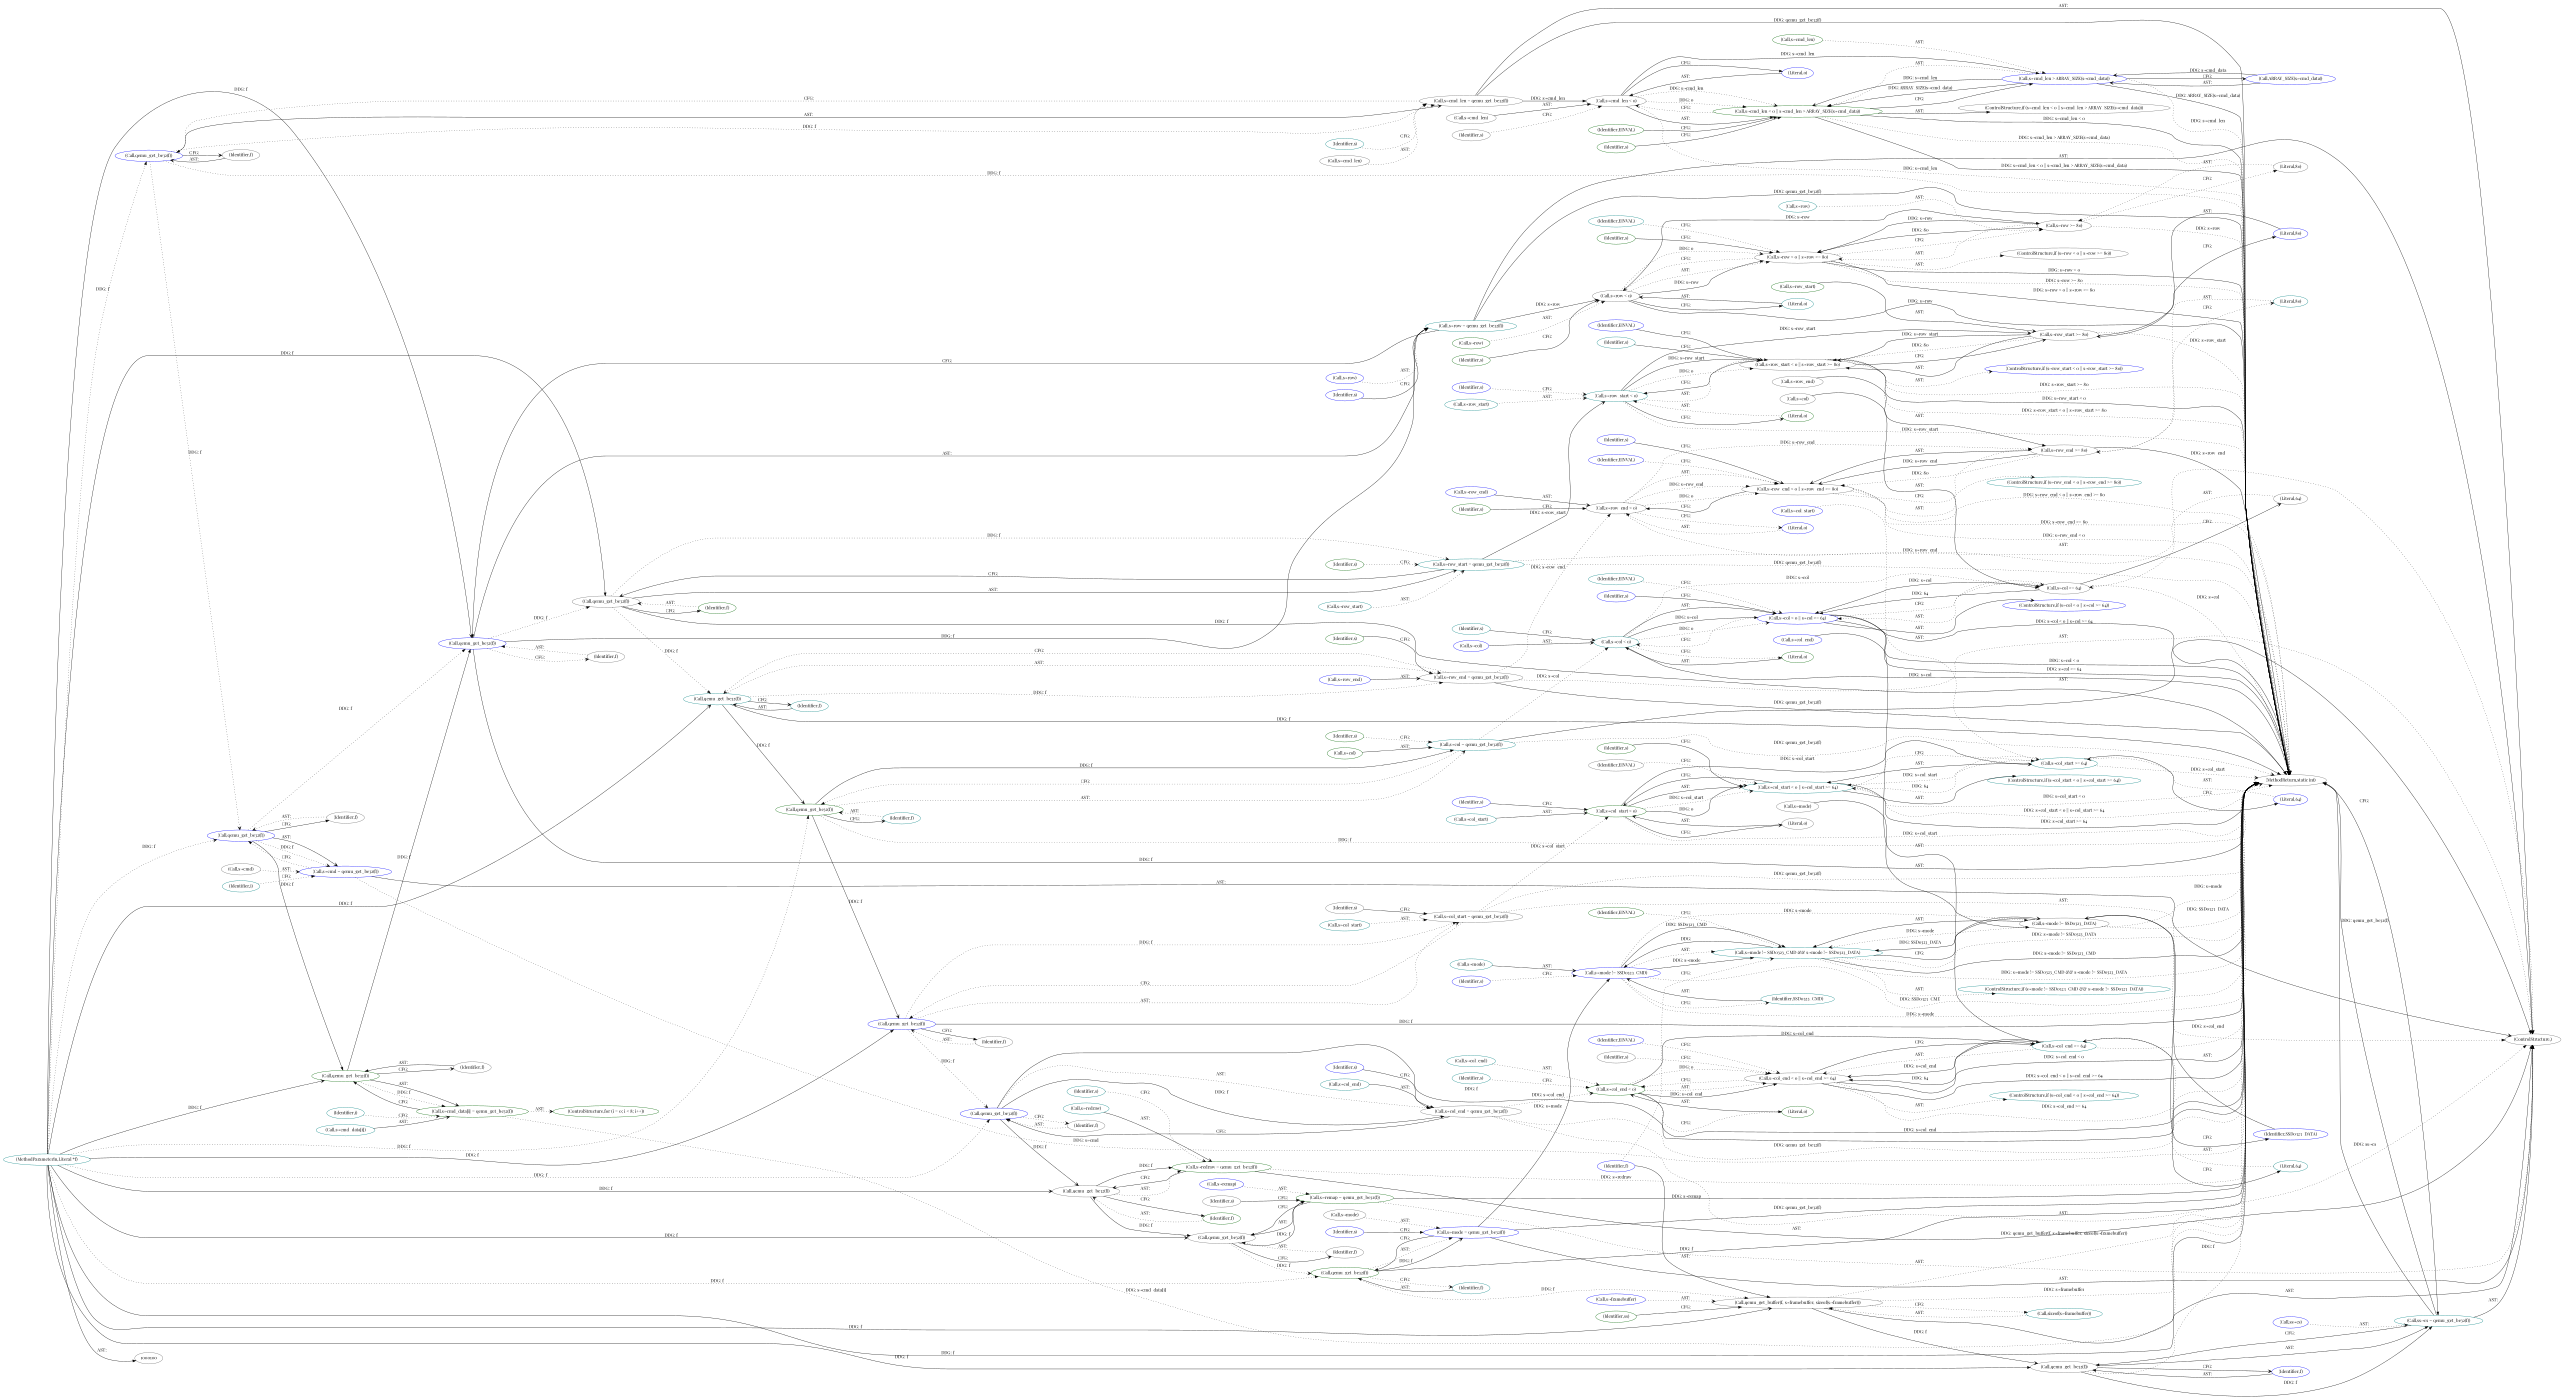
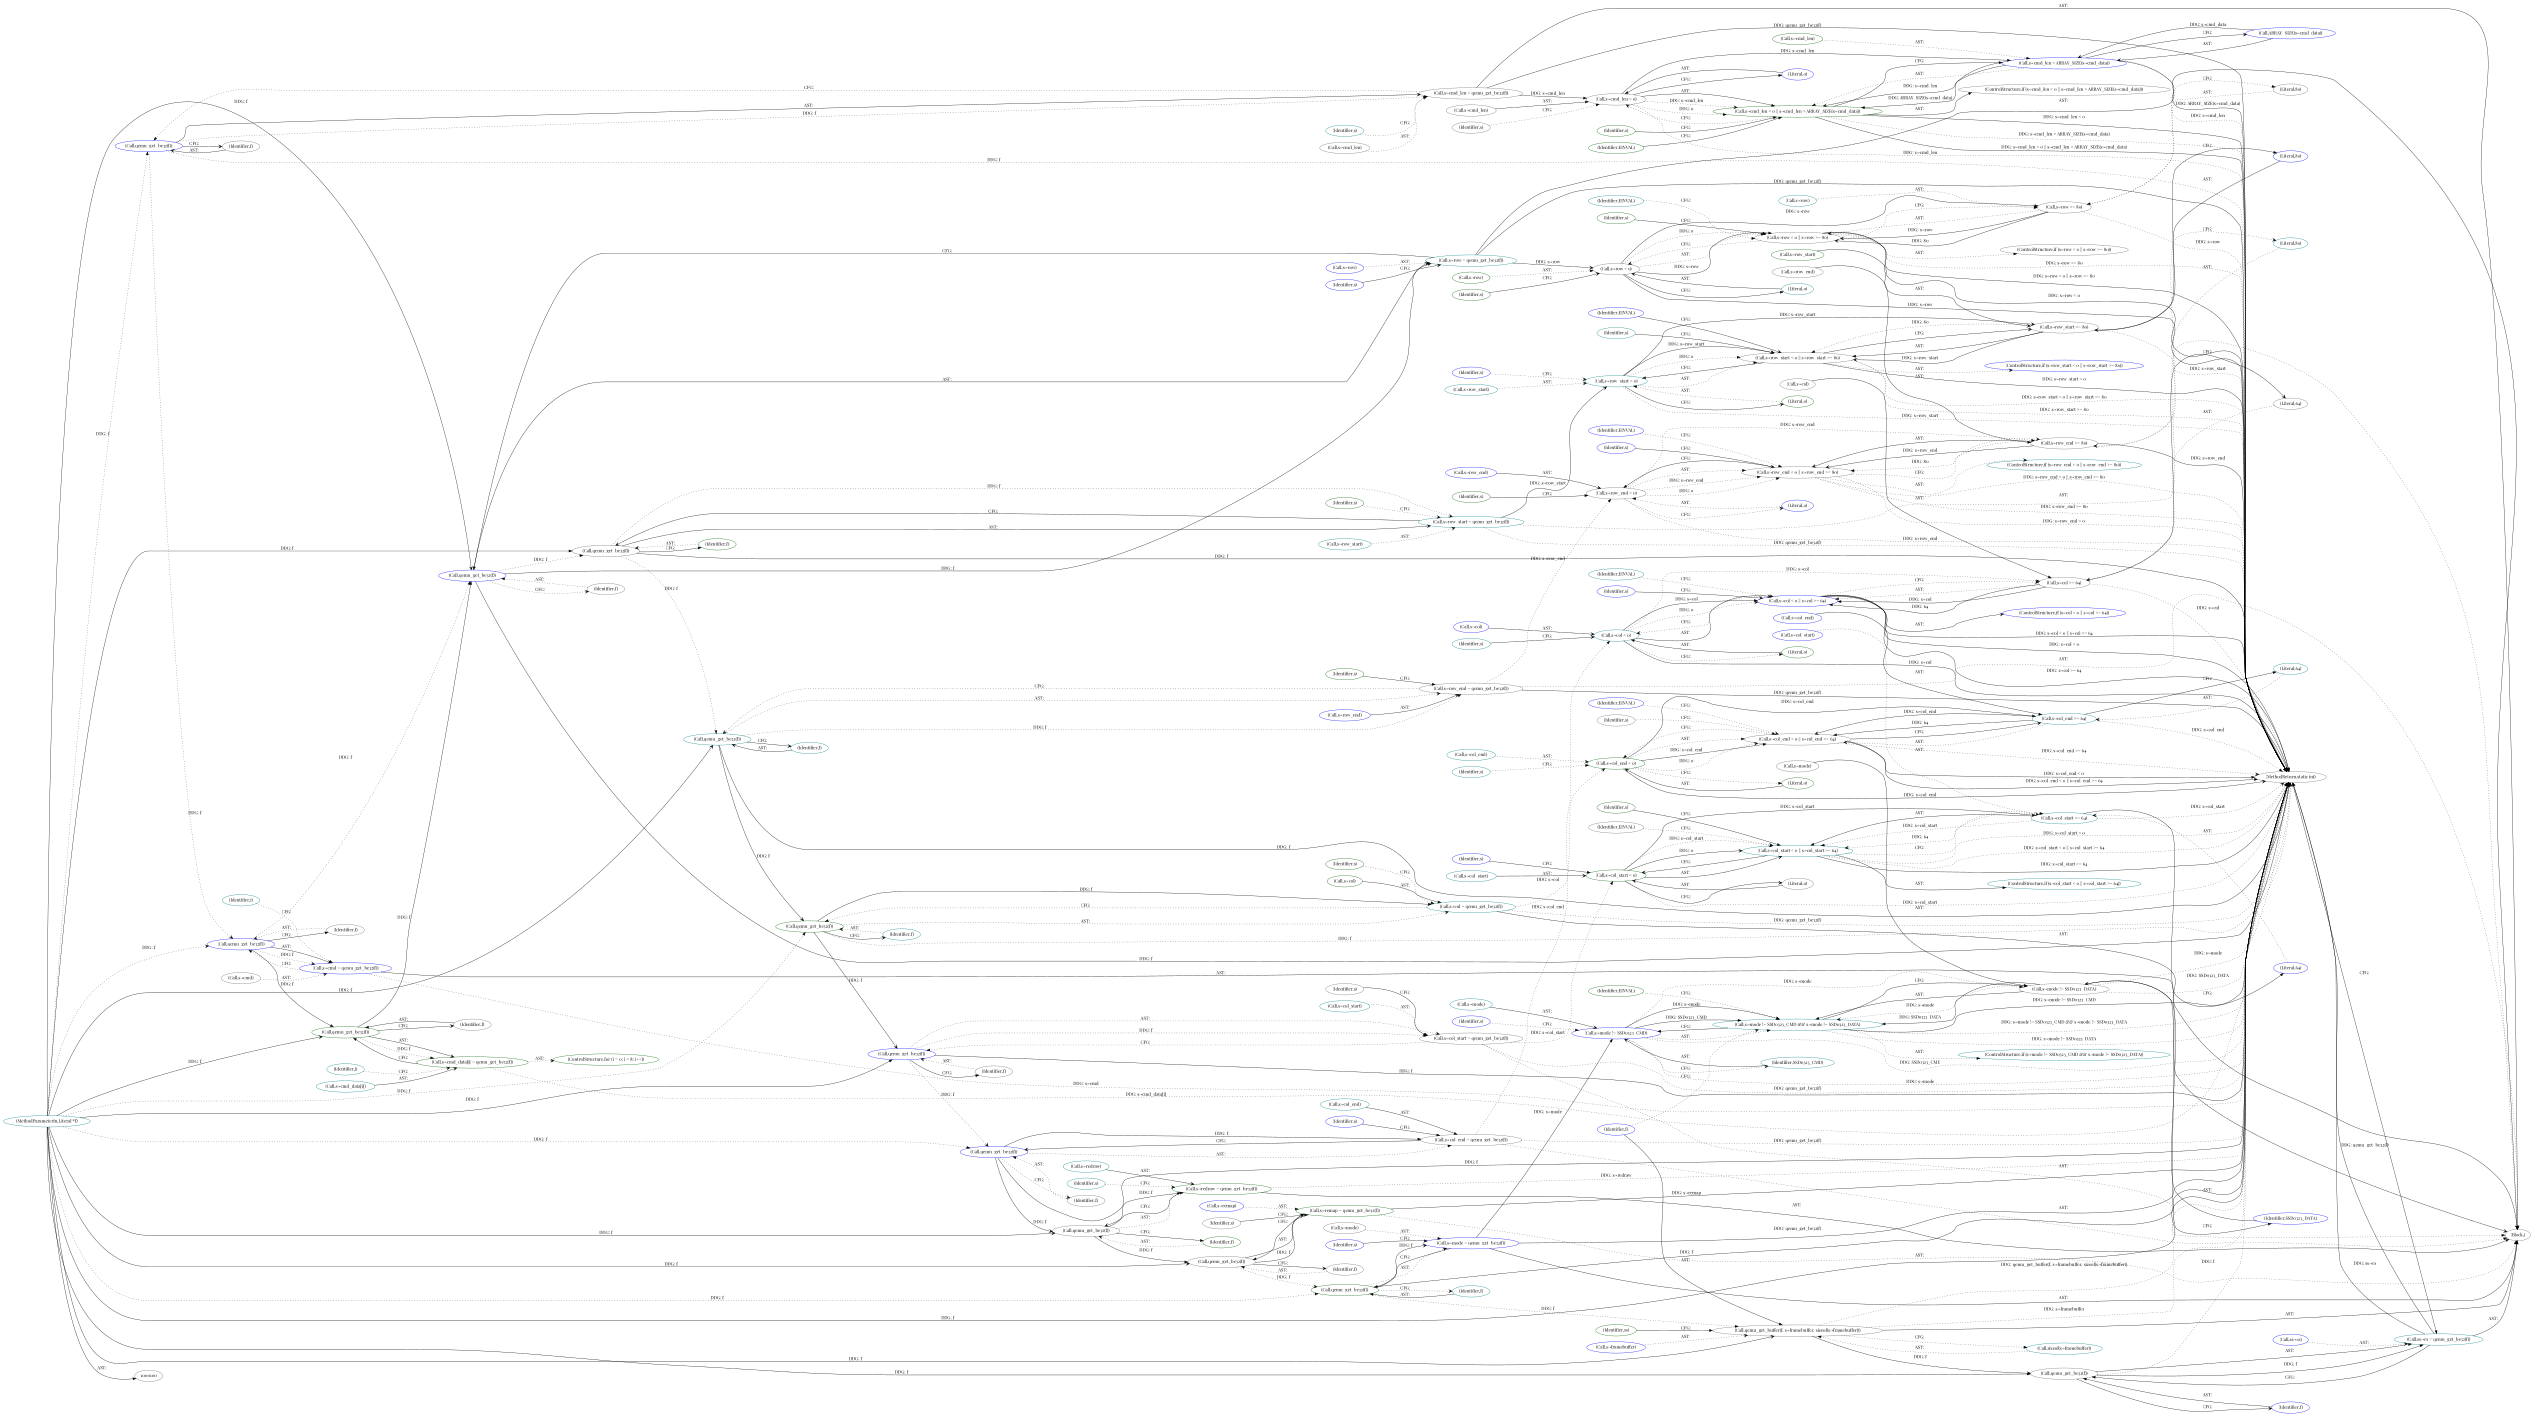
edge "(Call,s->col_start < 0)" -> "(Call,s->col_start >= 64)": arrowhead vee -> normal
edge "(Call,s->mode != SSD0323_CMD && s->mode != SSD0323_DATA)" -> "(Call,s->mode != SSD0323_CMD)": label "DDG: " -> "CFG: "
node "(ControlStructure,)": label "(ControlStructure,)" -> "(Block,)"
node "(ControlStructure,if (s->col_end < 0 || s->col_end >= 64))": removed
